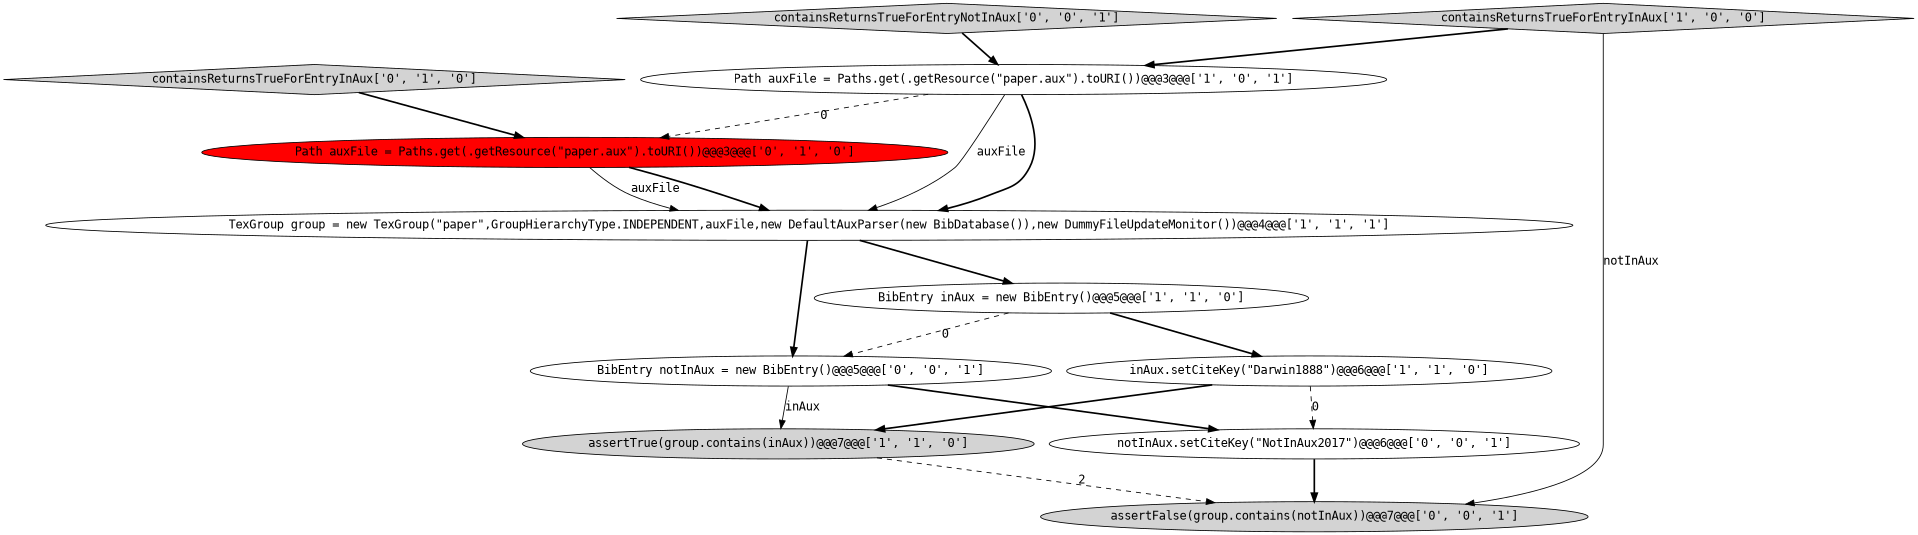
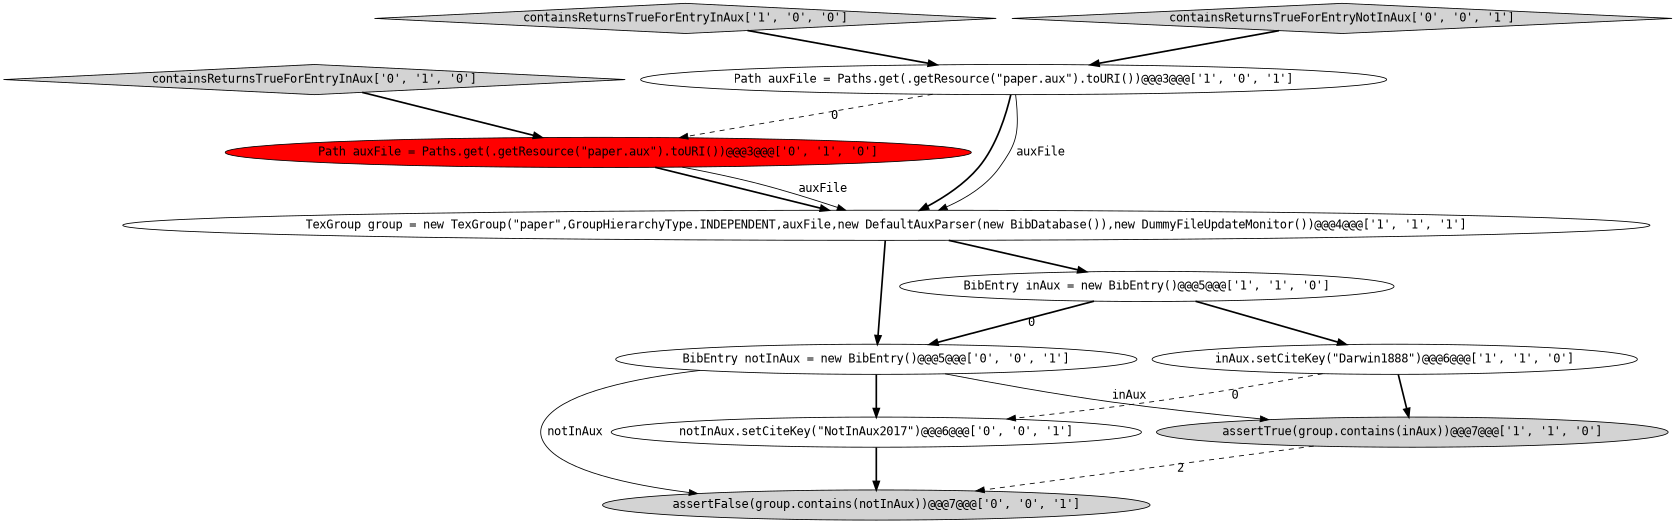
edge "containsReturnsTrueForEntryInAux['1', '0', '0']" -> "assertFalse(group.contains(notInAux))@@@7@@@['0', '0', '1']": now "BibEntry notInAux = new BibEntry()@@@5@@@['0', '0', '1']" -> "assertFalse(group.contains(notInAux))@@@7@@@['0', '0', '1']"
edge "BibEntry inAux = new BibEntry()@@@5@@@['1', '1', '0']" -> "BibEntry notInAux = new BibEntry()@@@5@@@['0', '0', '1']": style dashed -> bold
